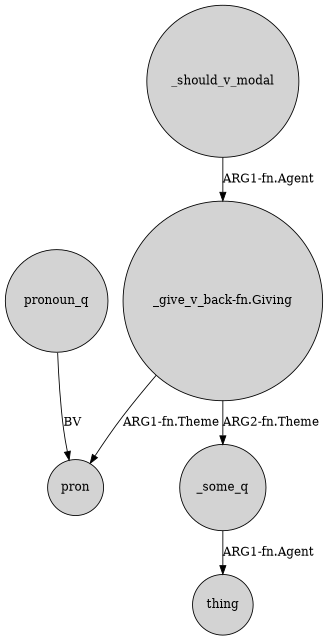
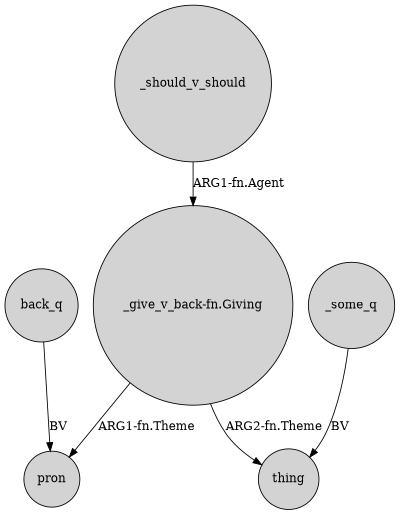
node "_should_v_modal": label "_should_v_modal" -> "_should_v_should"
node "pronoun_q": label "pronoun_q" -> "back_q"
edge "_give_v_back-fn.Giving" -> "_some_q": now "_give_v_back-fn.Giving" -> "thing"
edge "_some_q" -> "thing": label "ARG1-fn.Agent" -> "BV"
